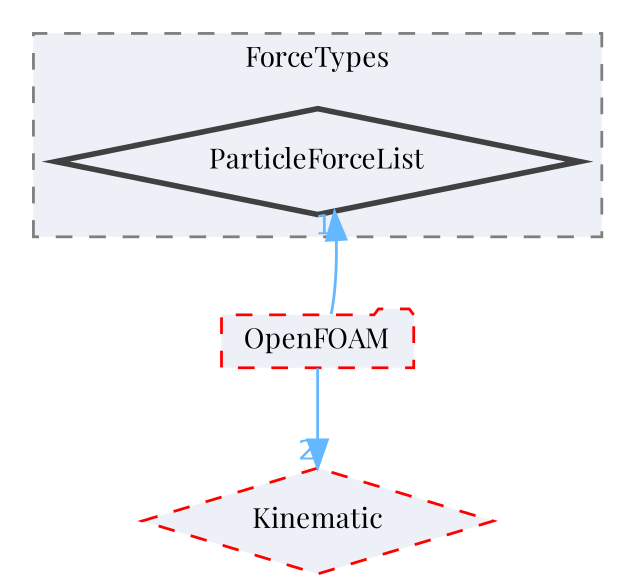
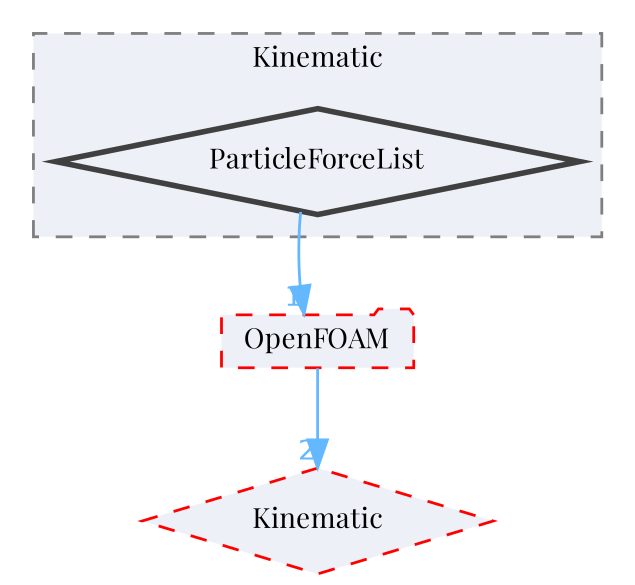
cluster "ForceTypes": label "ForceTypes" -> "Kinematic"
edge "OpenFOAM" -> "ParticleForceList": reversed
